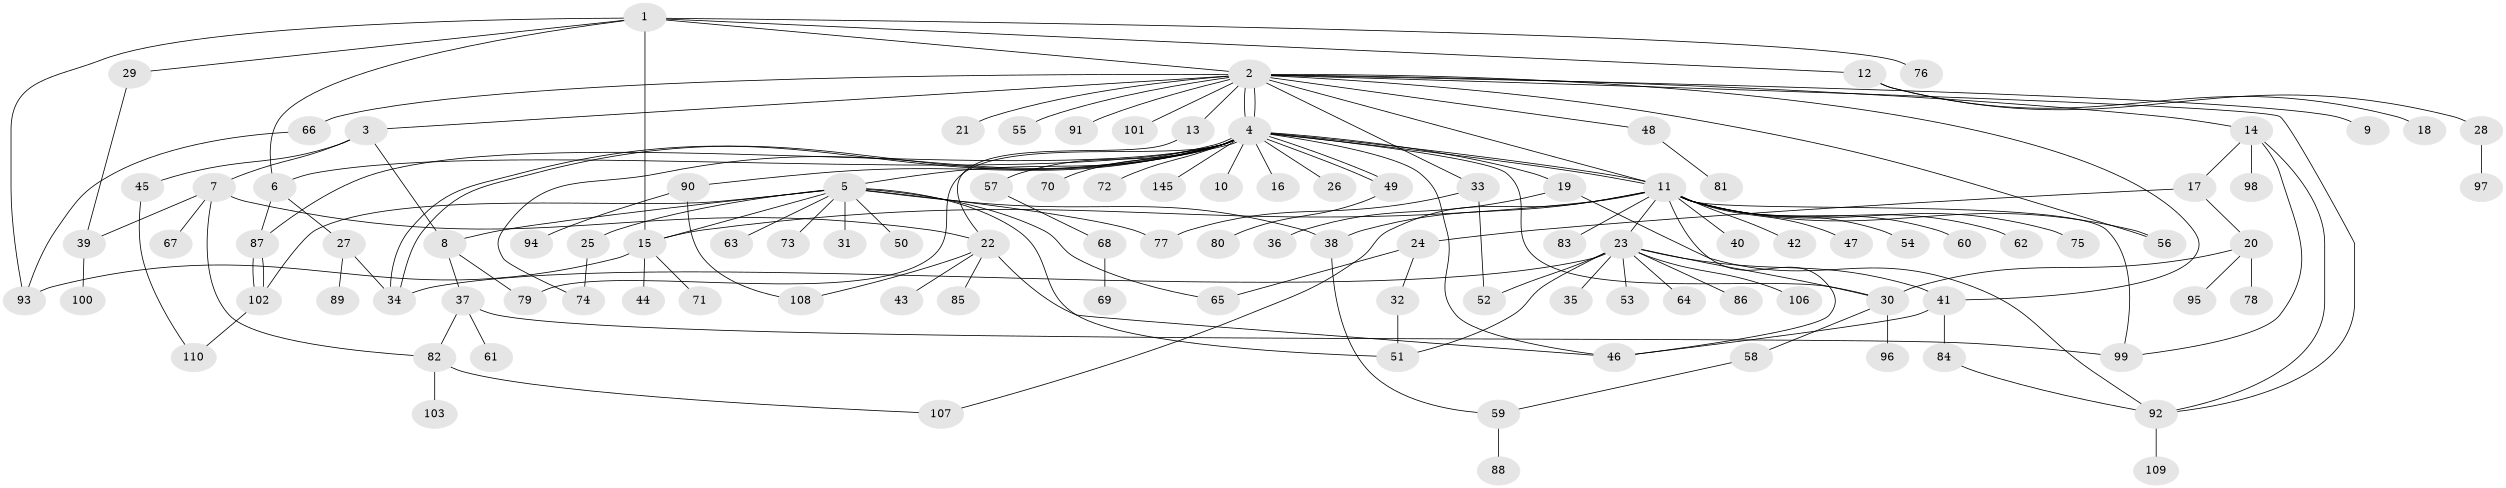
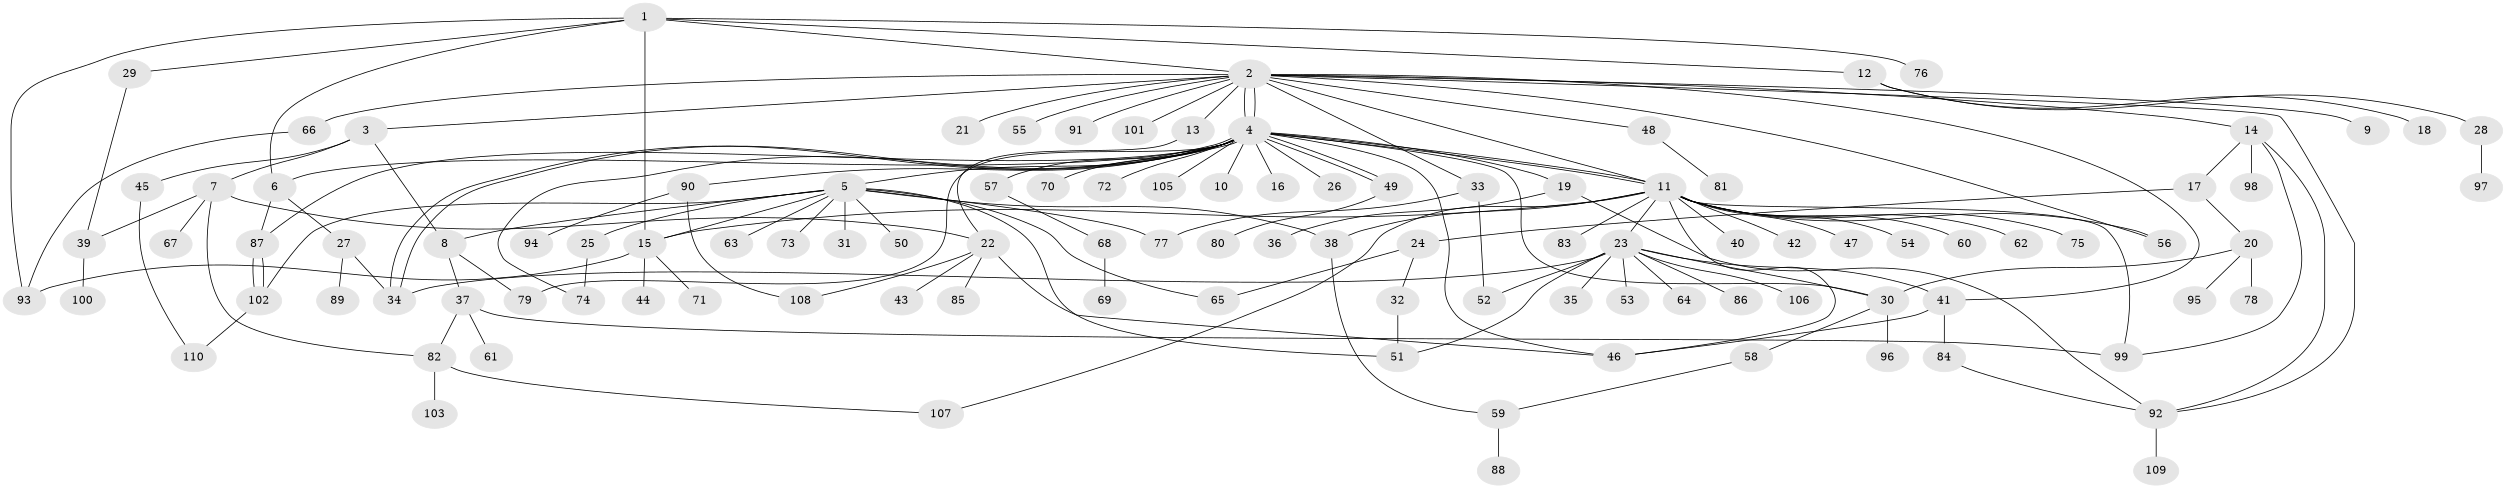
node "145": label "145" -> "105"
